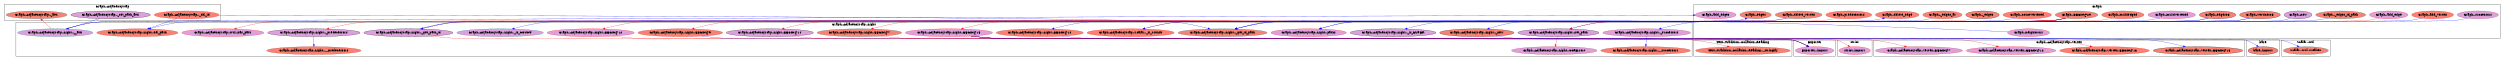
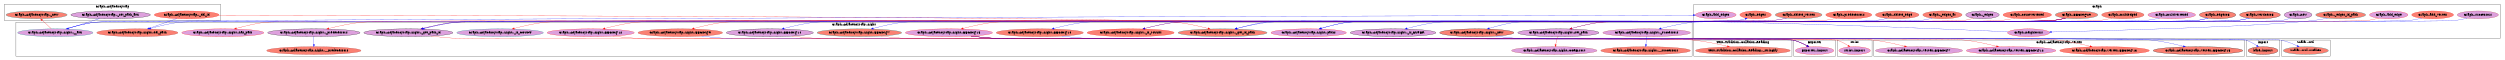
node "Graph::AdjacencyMap::_attr": label "Graph::AdjacencyMap::_attr" -> "Graph::AdjacencyMap::_new"
node "Graph::edges": color teal -> red
node "Graph::_edges": fillcolor salmon -> plum
edge "Graph::AdjacencyMap::_del_id" -> "Graph::AdjacencyMap::Light::_get_id_path": color blue -> red
edge "Graph::AdjacencyMap::Light::_get_path_id" -> "Graph::delete_edge": reversed
edge "Graph::countvertexed" -> "Graph::AdjacencyMap::Light::_is_COUNT": color blue -> red
edge "Graph::BEGIN@29" -> "Graph::AdjacencyMap::Light::BEGIN@14": color red -> blue
edge "Graph::BEGIN@29" -> "Graph::AdjacencyMap::Light::BEGIN@7": color red -> blue
edge "Graph::_edges_id_path" -> "Graph::AdjacencyMap::Light::_get_id_path": now "Graph::_edges_id_path" -> "Graph::neighbours"
node "Graph::AdjacencyMap::Util::has_path": label "Graph::AdjacencyMap::Util::has_path" -> "Graph::AdjacencyMap::Light::has_path"
node "Graph::AdjacencyMap::Scalar::_is_MULTI": label "Graph::AdjacencyMap::Scalar::_is_MULTI" -> "Graph::AdjacencyMap::Light::_is_MULTI"
cluster "base": label "base" -> "import"
